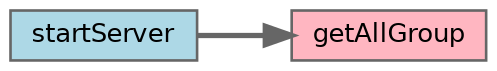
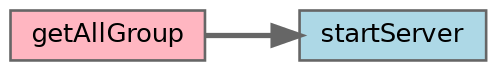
edge "startServer" -> "getAllGroup": reversed
